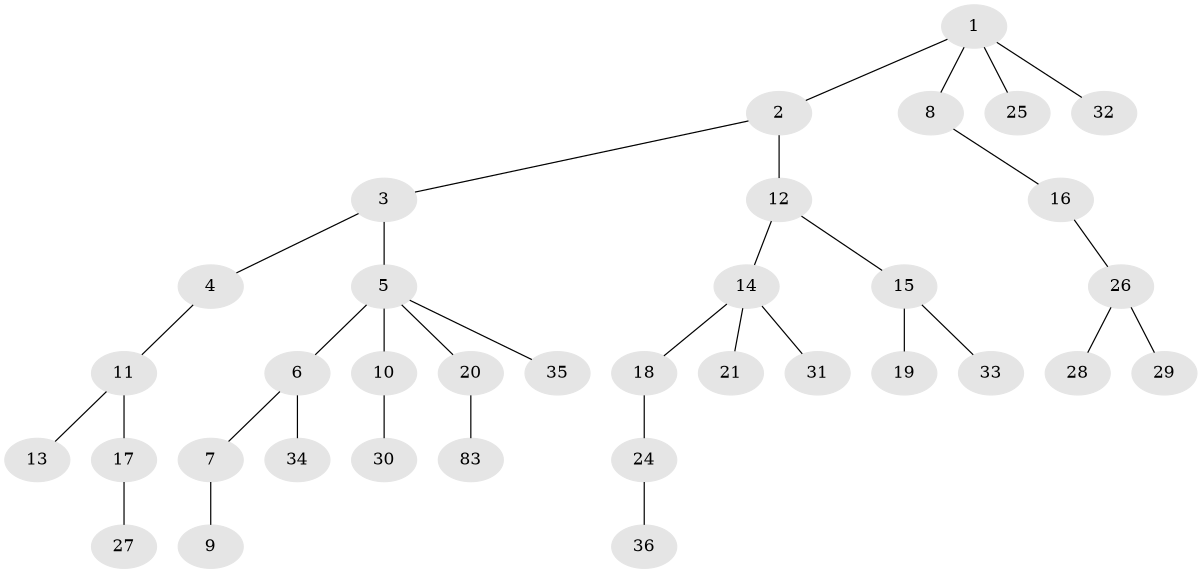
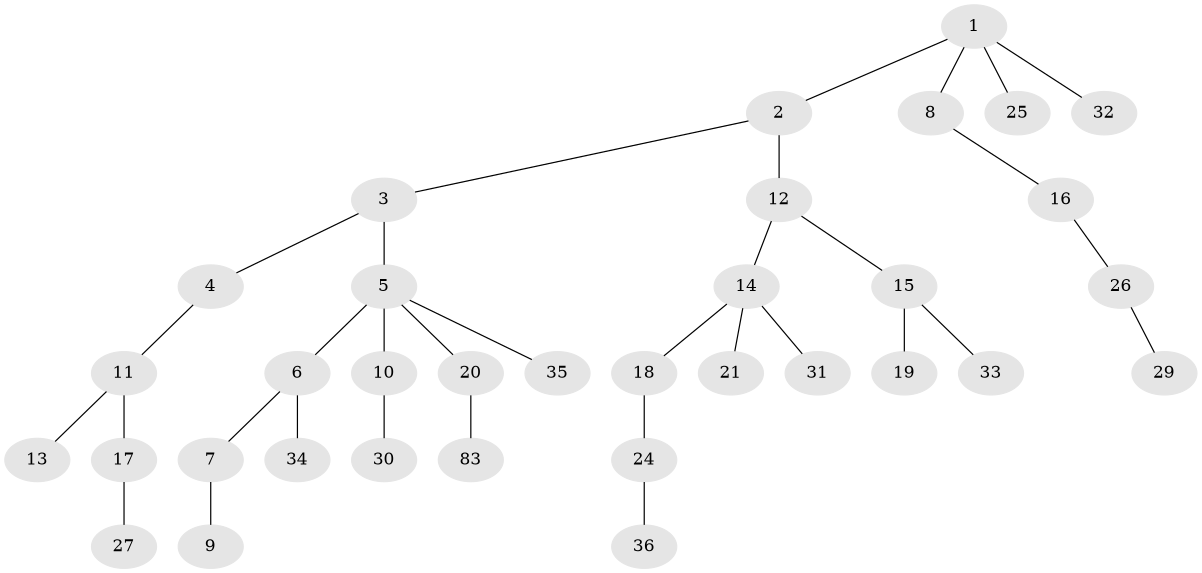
node "28": removed
